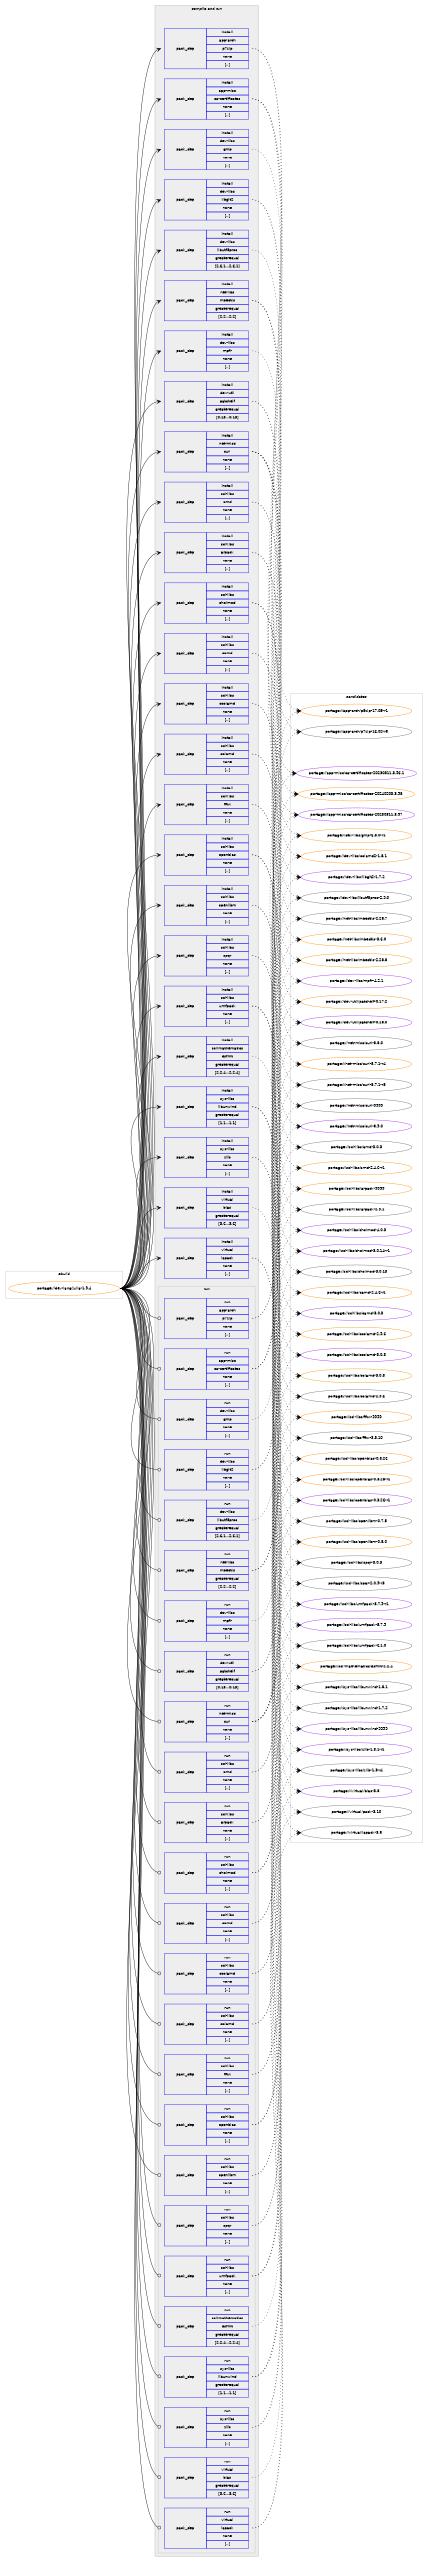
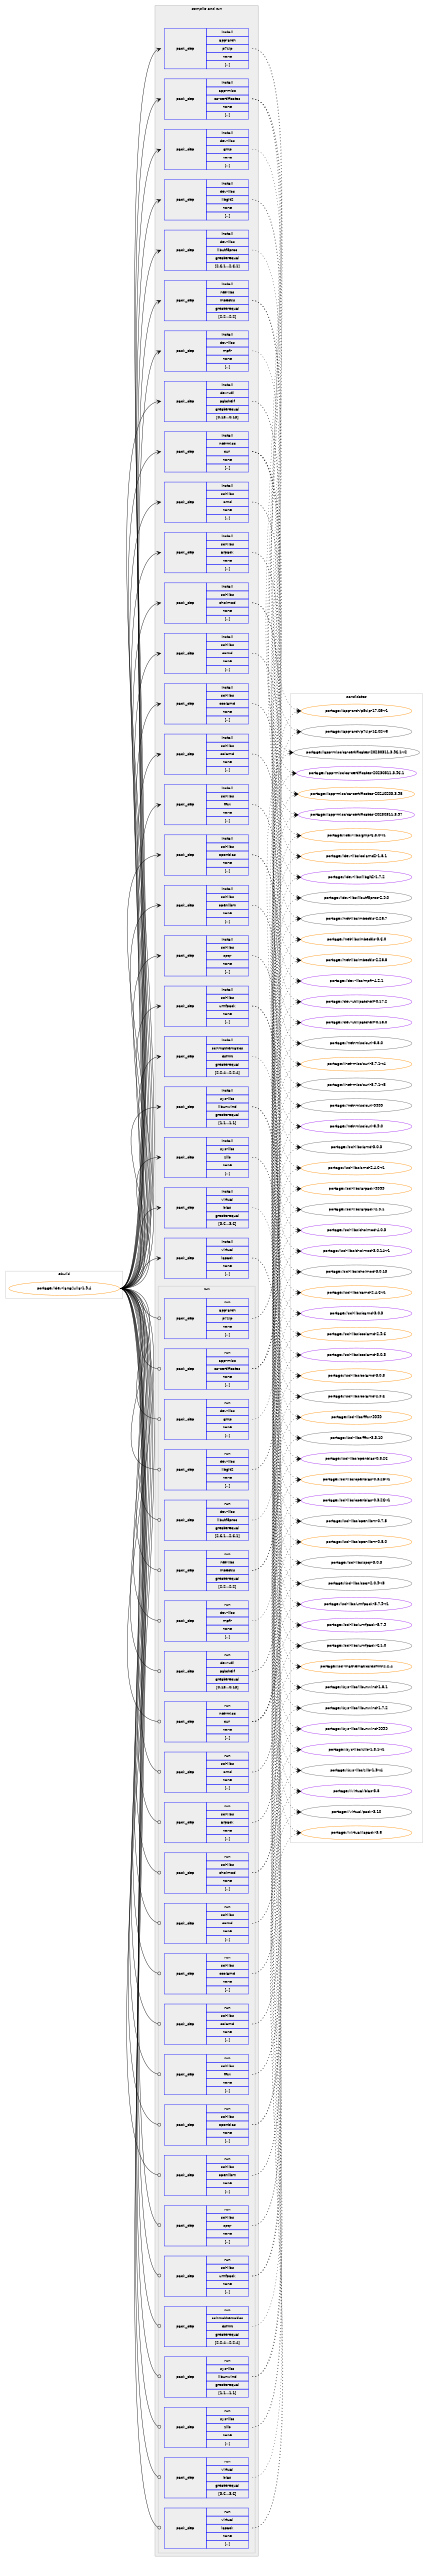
node "portage://app-misc/ca-certificates-20230311.3.96.1-r2": added
node "portage://dev-util/patchelf-0.17.2": color darkorange -> purple
node "portage://sci-libs/openblas-0.3.26": color darkorange -> purple
node "portage://virtual/lapack-3.8": color gray40 -> darkorange
